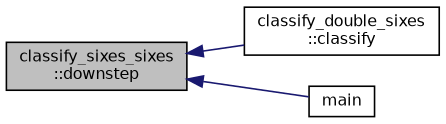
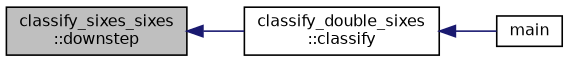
edge "main" -> "classify_sixes_sixes ::downstep": now "main" -> "classify_double_sixes ::classify"
